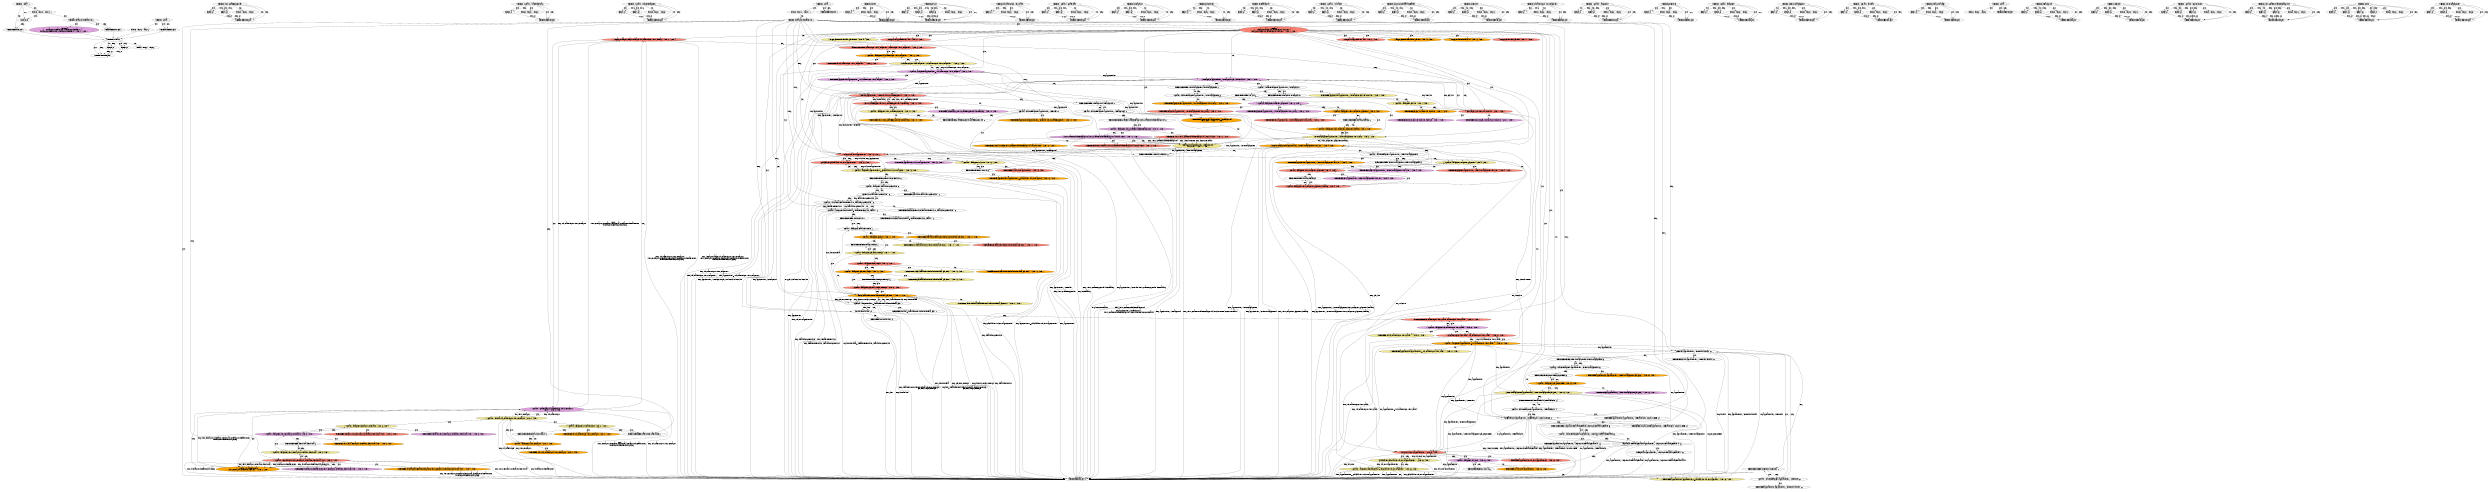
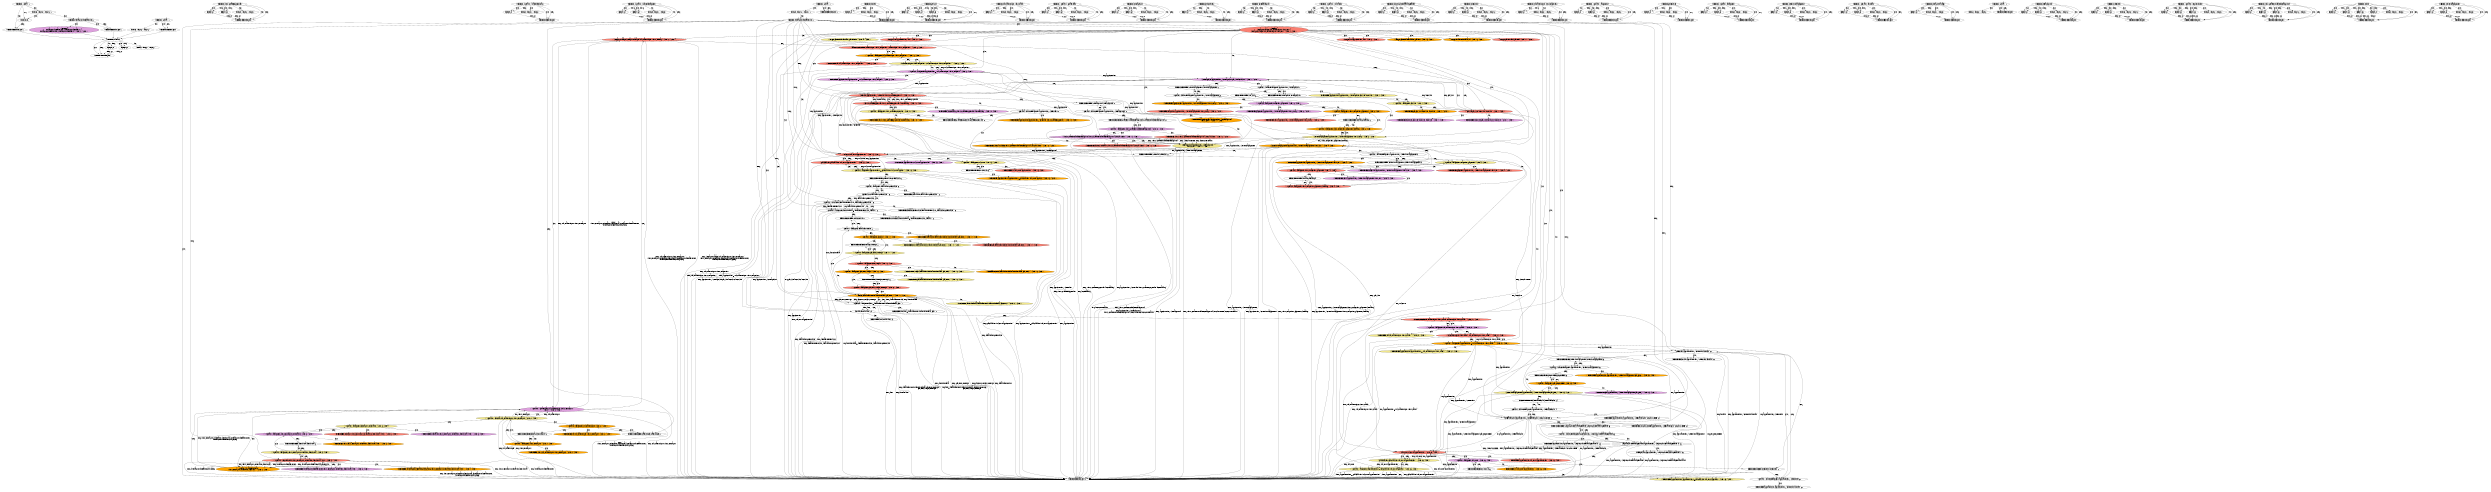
node "<(<operator>.fieldAccess,std::make_unique)<SUB>2</SUB>>": fillcolor khaki -> orange
edge "(<operator>.indirectFieldAccess,app_name_view->SetFontList)" -> "(FIELD_IDENTIFIER,SetFontList,SetFontList)": now "<(<operator>.fieldAccess,std::move)<SUB>26</SUB>>" -> "(FIELD_IDENTIFIER,SetFontList,SetFontList)"
